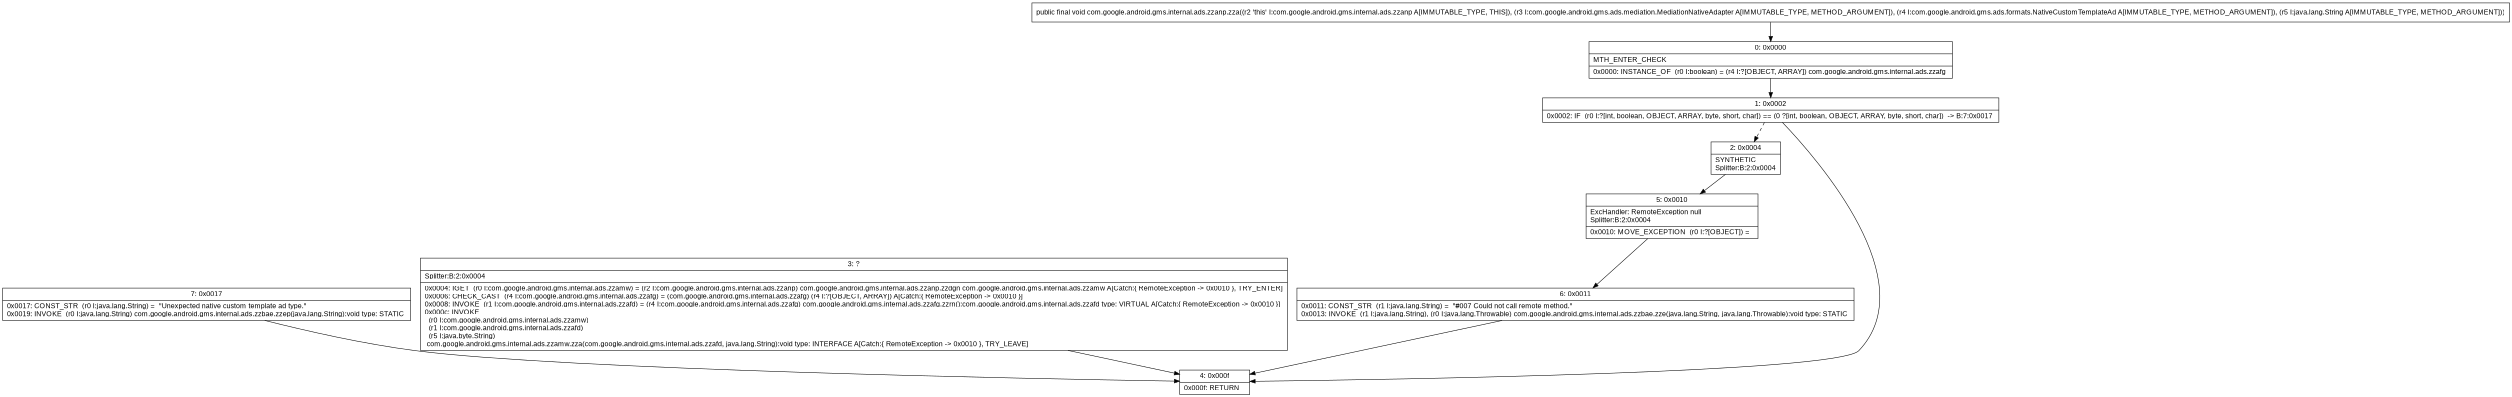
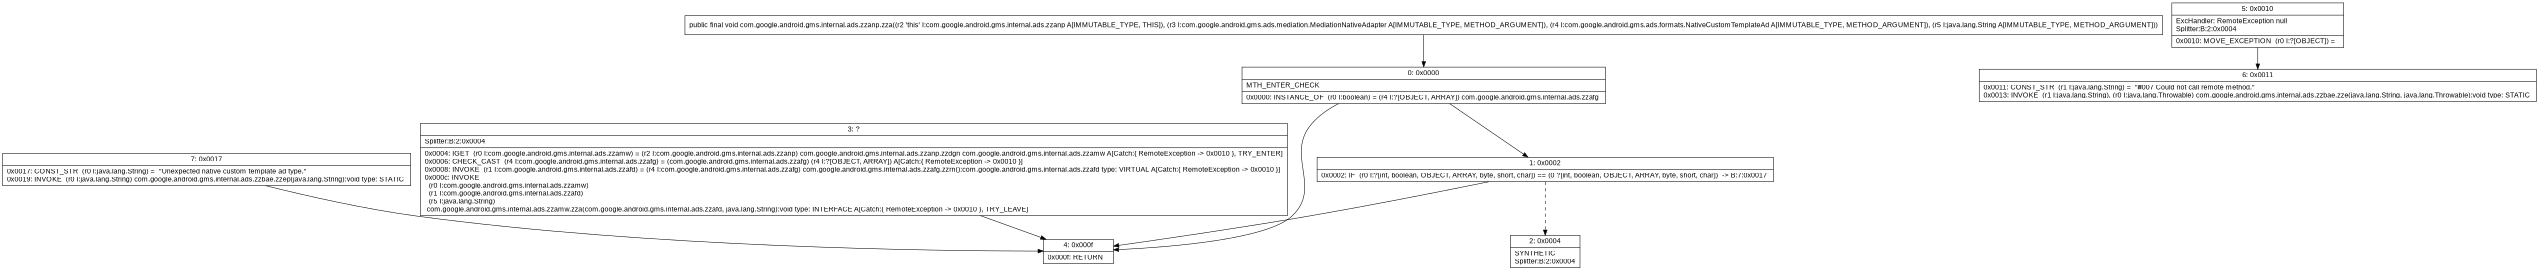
edge "2: 0x0004" -> "5: 0x0010": removed
node "3: ?": text "(r5 I:java.byte.String)" -> "(r5 I:java.lang.String)"
edge "6: 0x0011" -> "4: 0x000f": now "0: 0x0000" -> "4: 0x000f"
